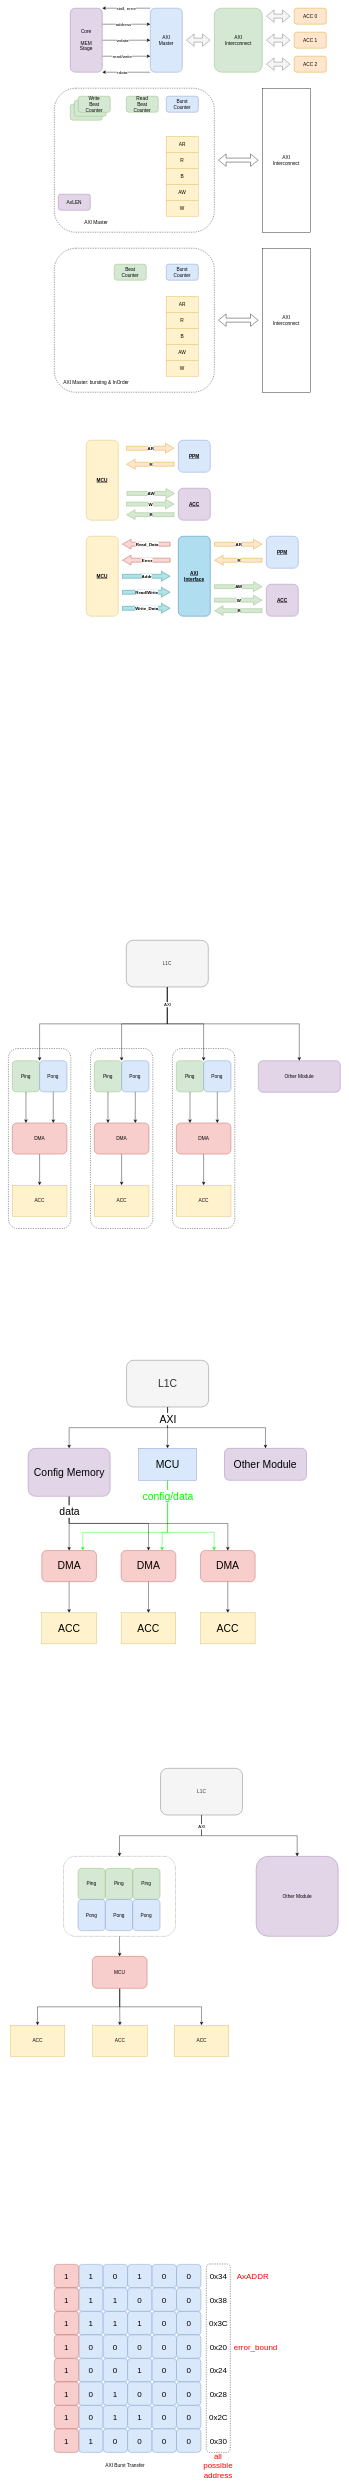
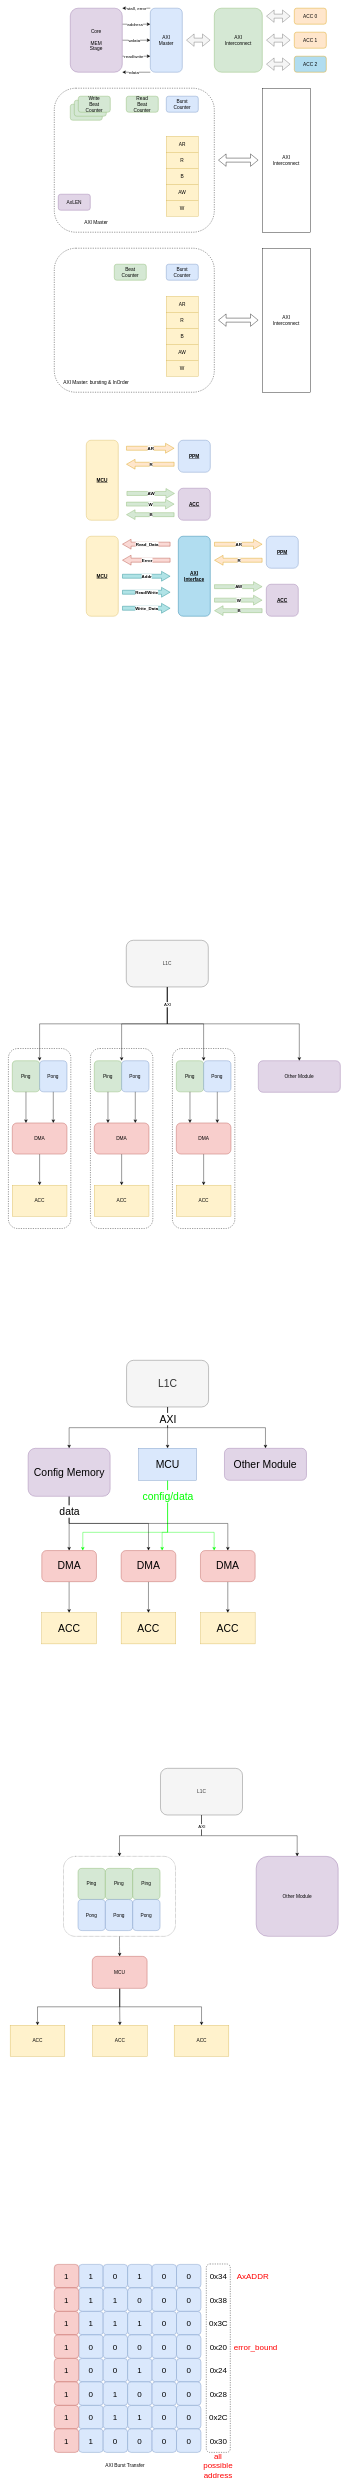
node "Core MEM Stage": size 32x64 -> 52x64
node "ACC 2": fillcolor #ffe6cc -> #b1ddf0
